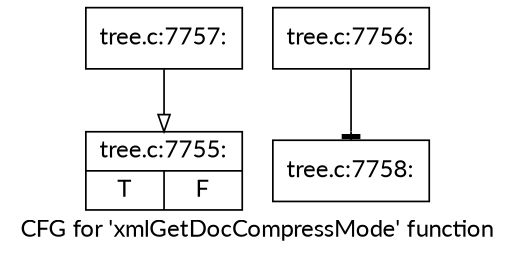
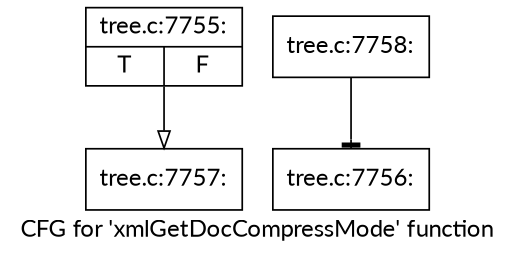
edge "tree.c:7757:" -> "tree.c:7755:": reversed
edge "tree.c:7756:" -> "tree.c:7758:": reversed
